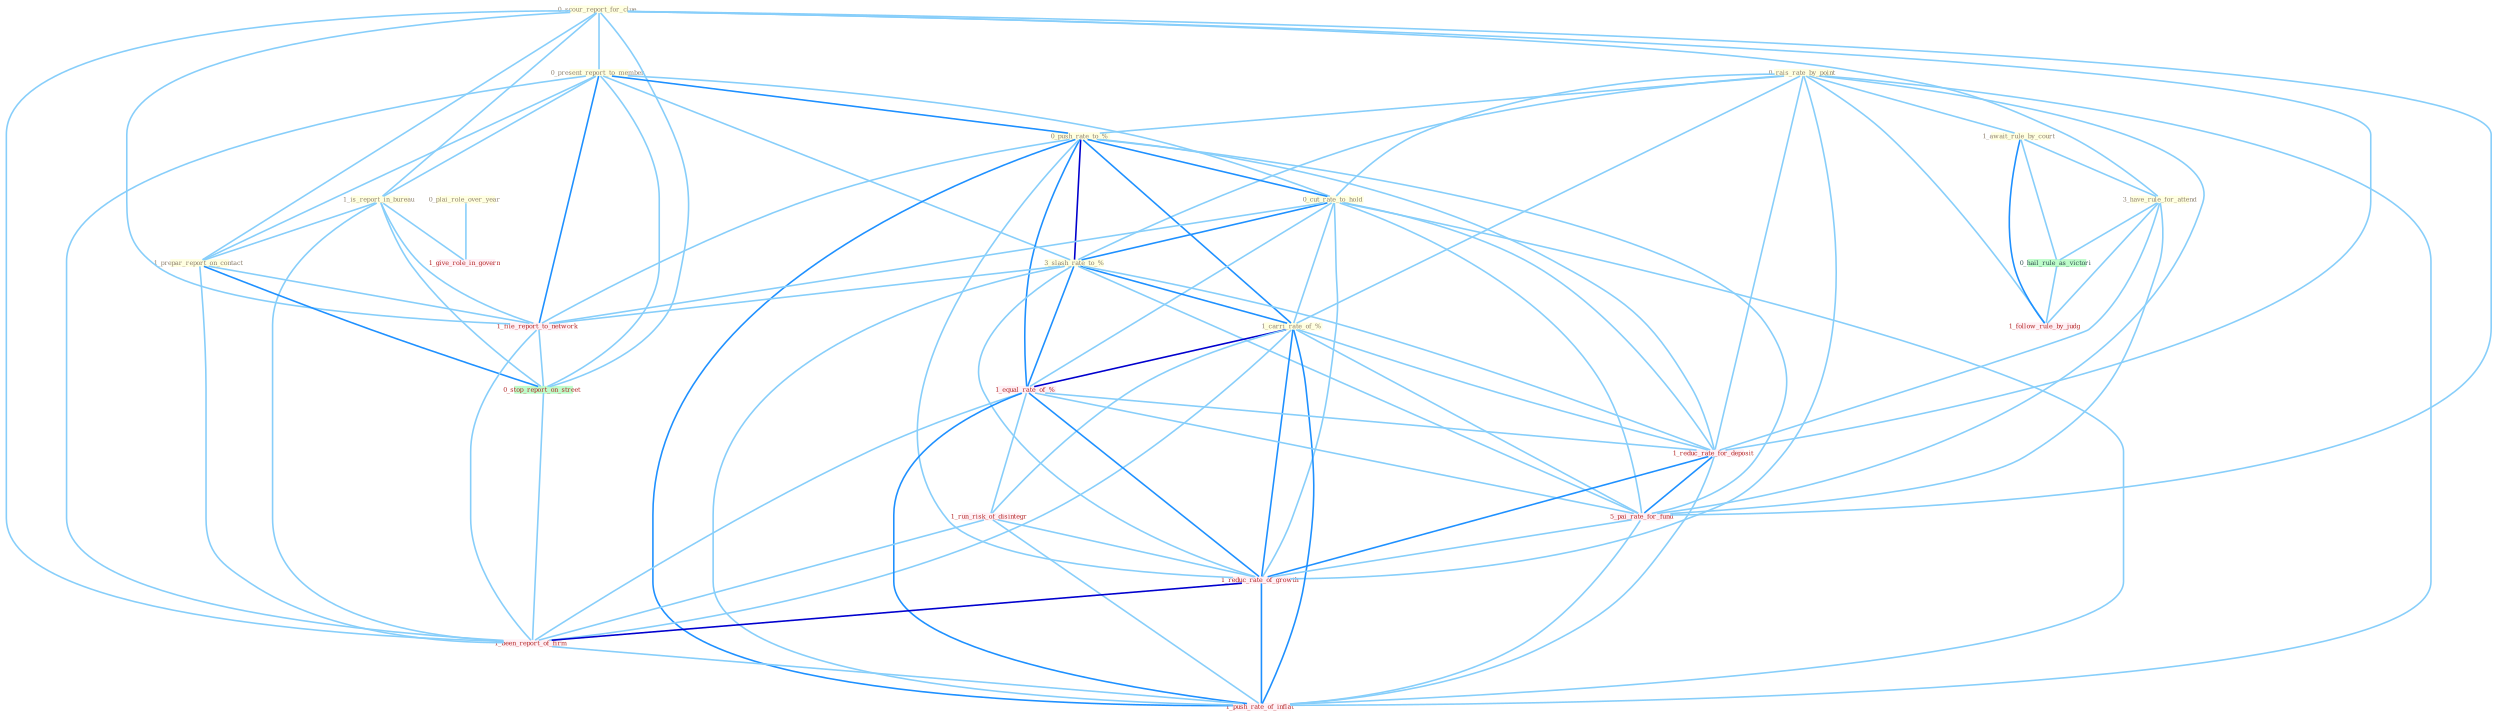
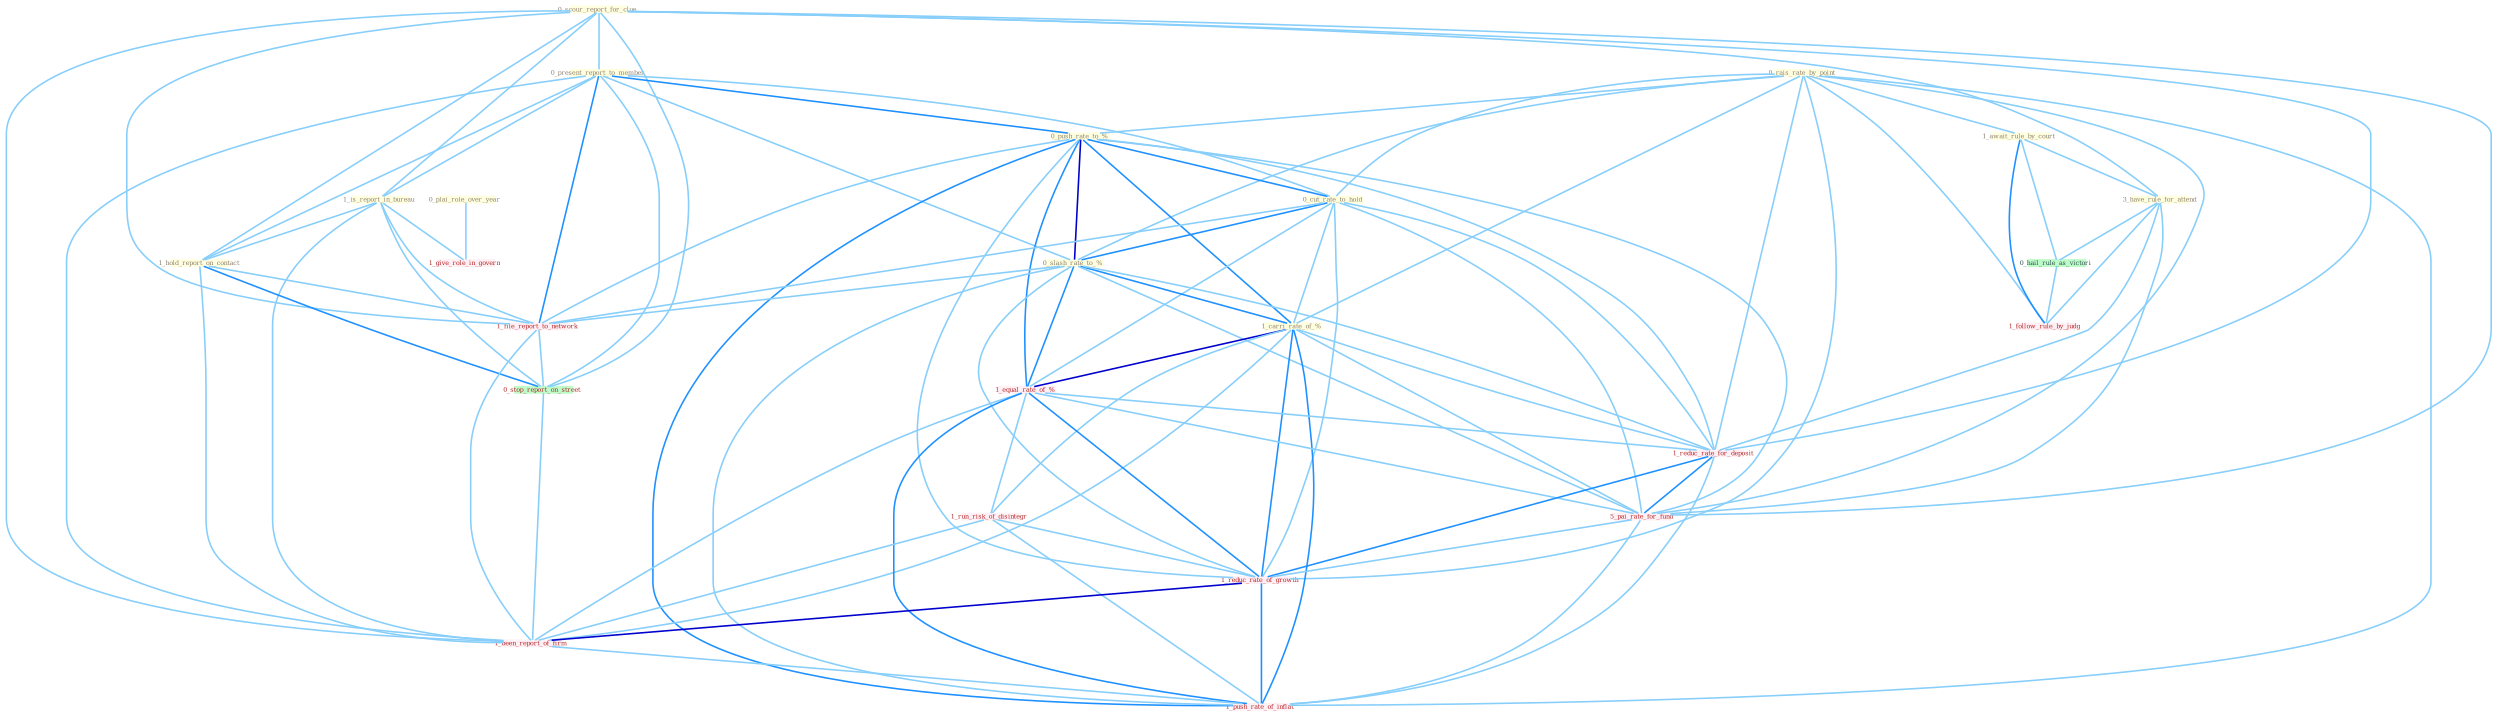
node "1_prepar_report_on_contact": label "1_prepar_report_on_contact" -> "1_hold_report_on_contact"
node "3_slash_rate_to_%": label "3_slash_rate_to_%" -> "0_slash_rate_to_%"
edge "0_cut_rate_to_hold" -- "1_push_rate_of_inflat": removed
